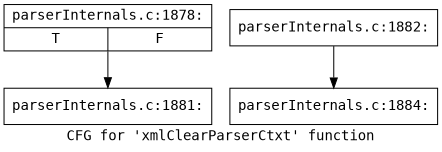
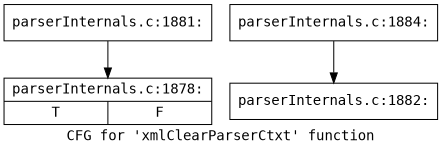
edge "parserInternals.c:1882:" -> "parserInternals.c:1884:": reversed
edge "parserInternals.c:1878:" -> "parserInternals.c:1881:": reversed
